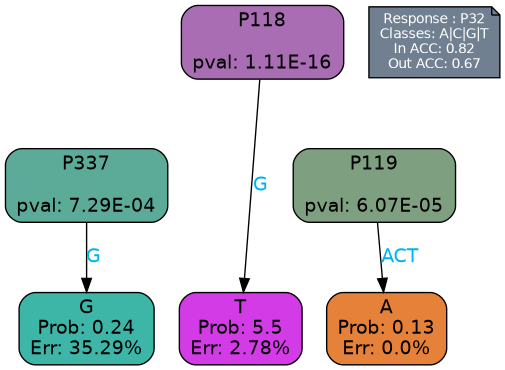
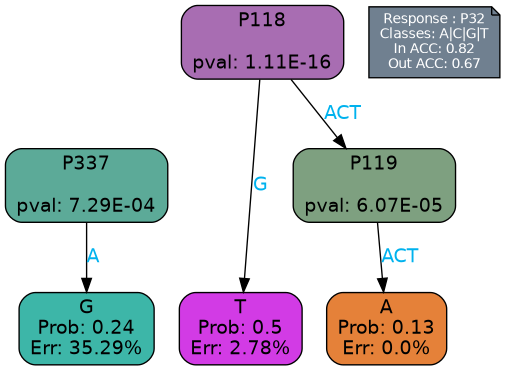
edge "P118 pval: 1.11E-16" -> "P119 pval: 6.07E-05": added, label "ACT"
edge "P337 pval: 7.29E-04" -> "G Prob: 0.24 Err: 35.29%": label "G" -> "A"
node "T Prob: 5.5 Err: 2.78%": label "T Prob: 5.5 Err: 2.78%" -> "T Prob: 0.5 Err: 2.78%"
